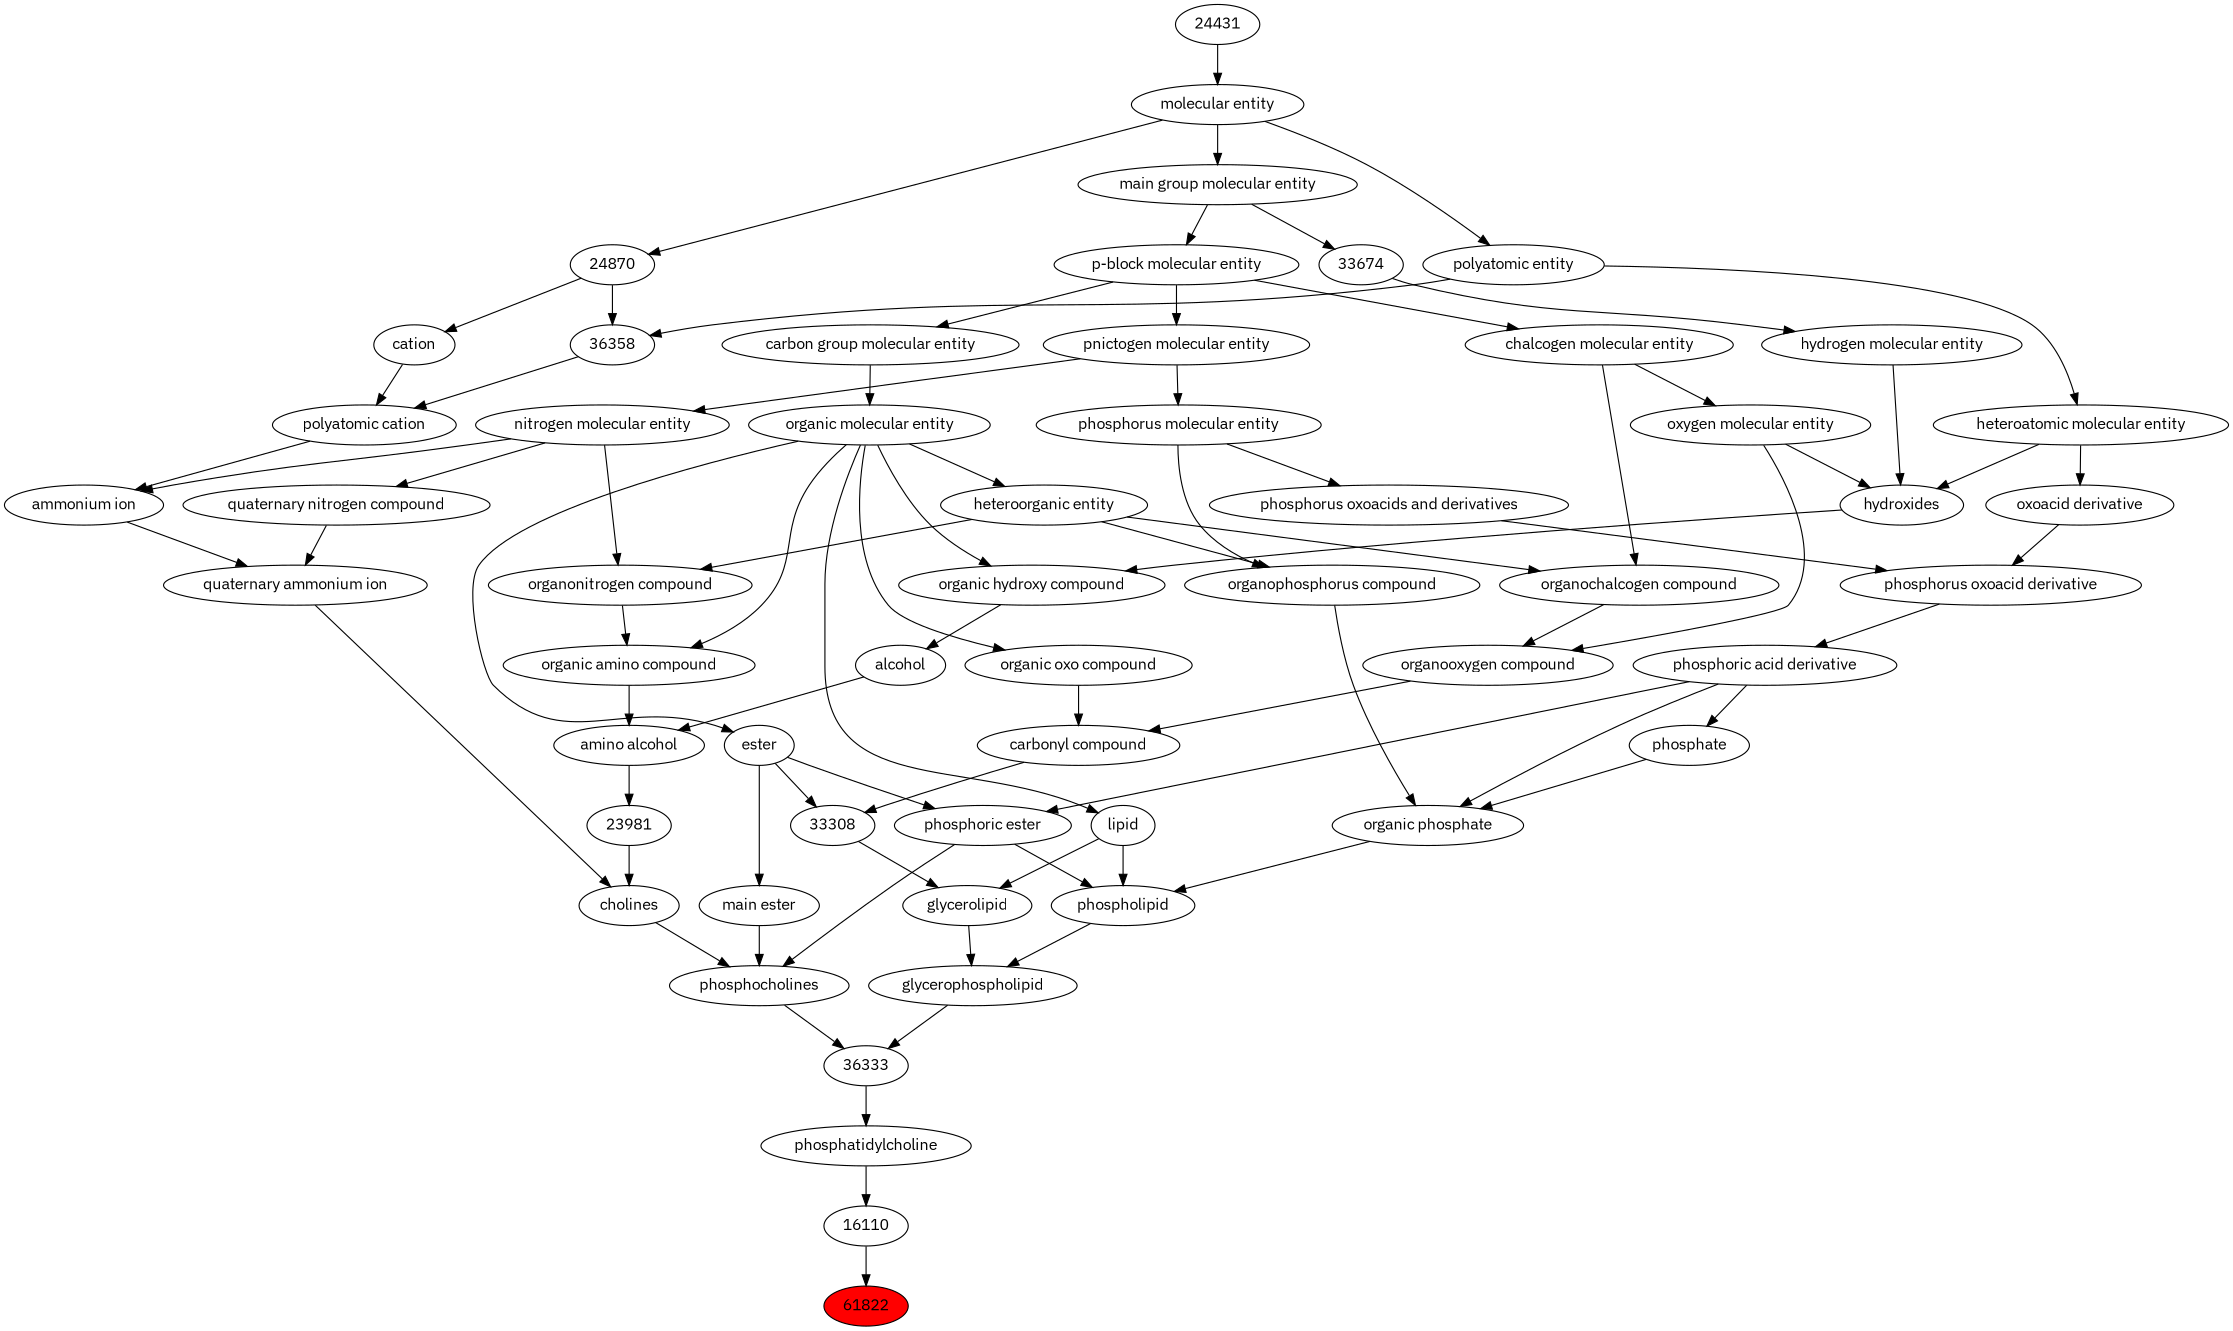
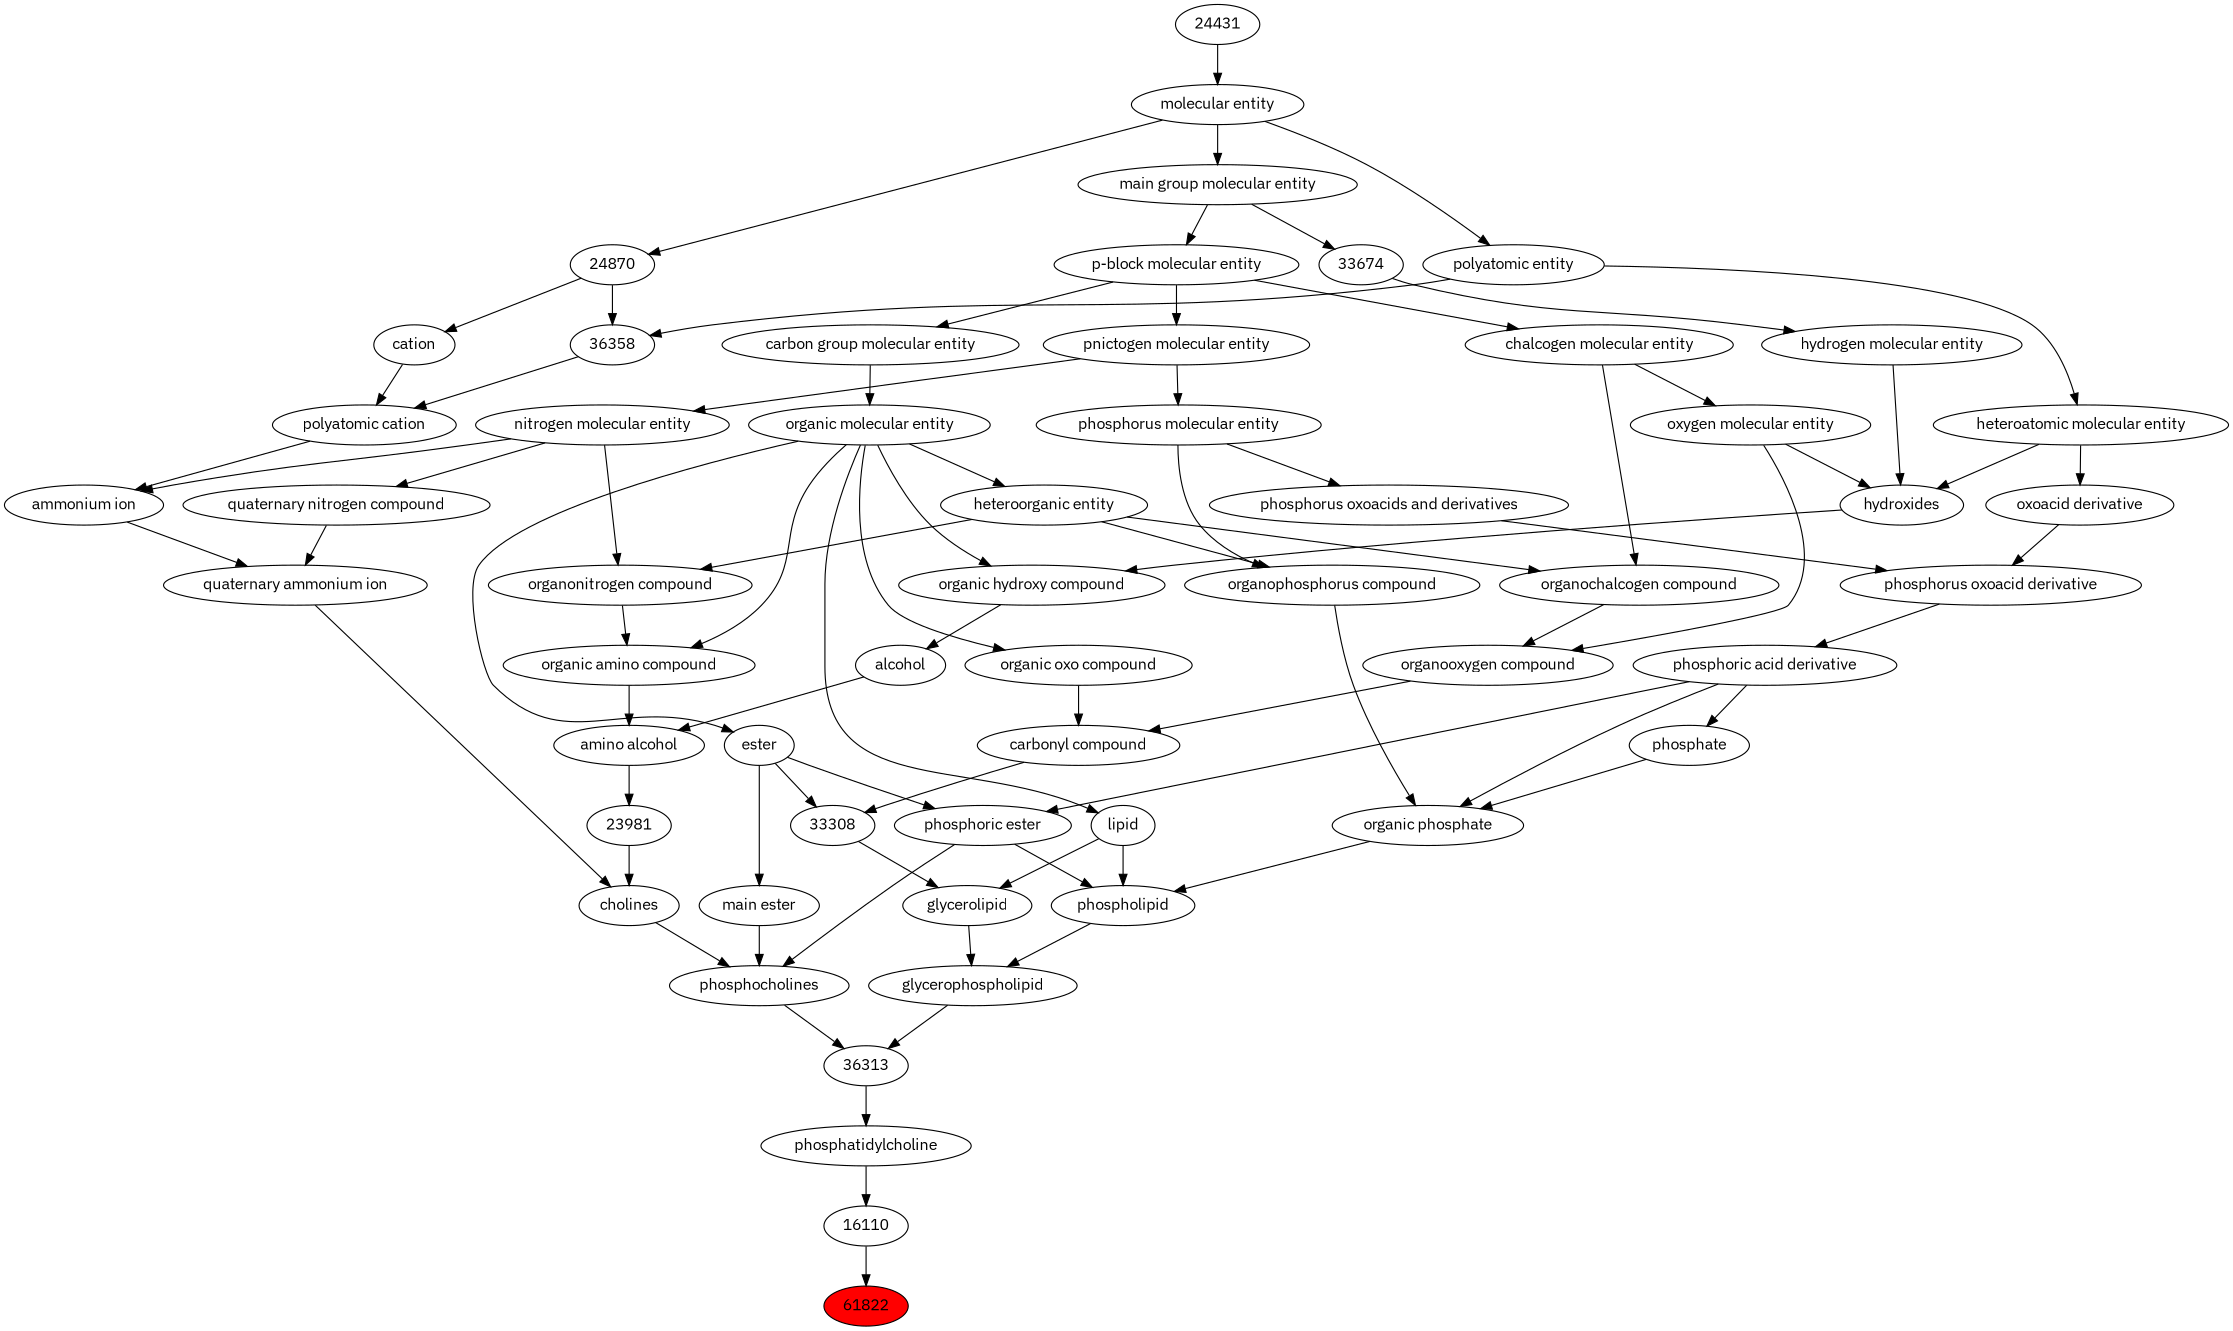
node "36333": label "36333" -> "36313"
